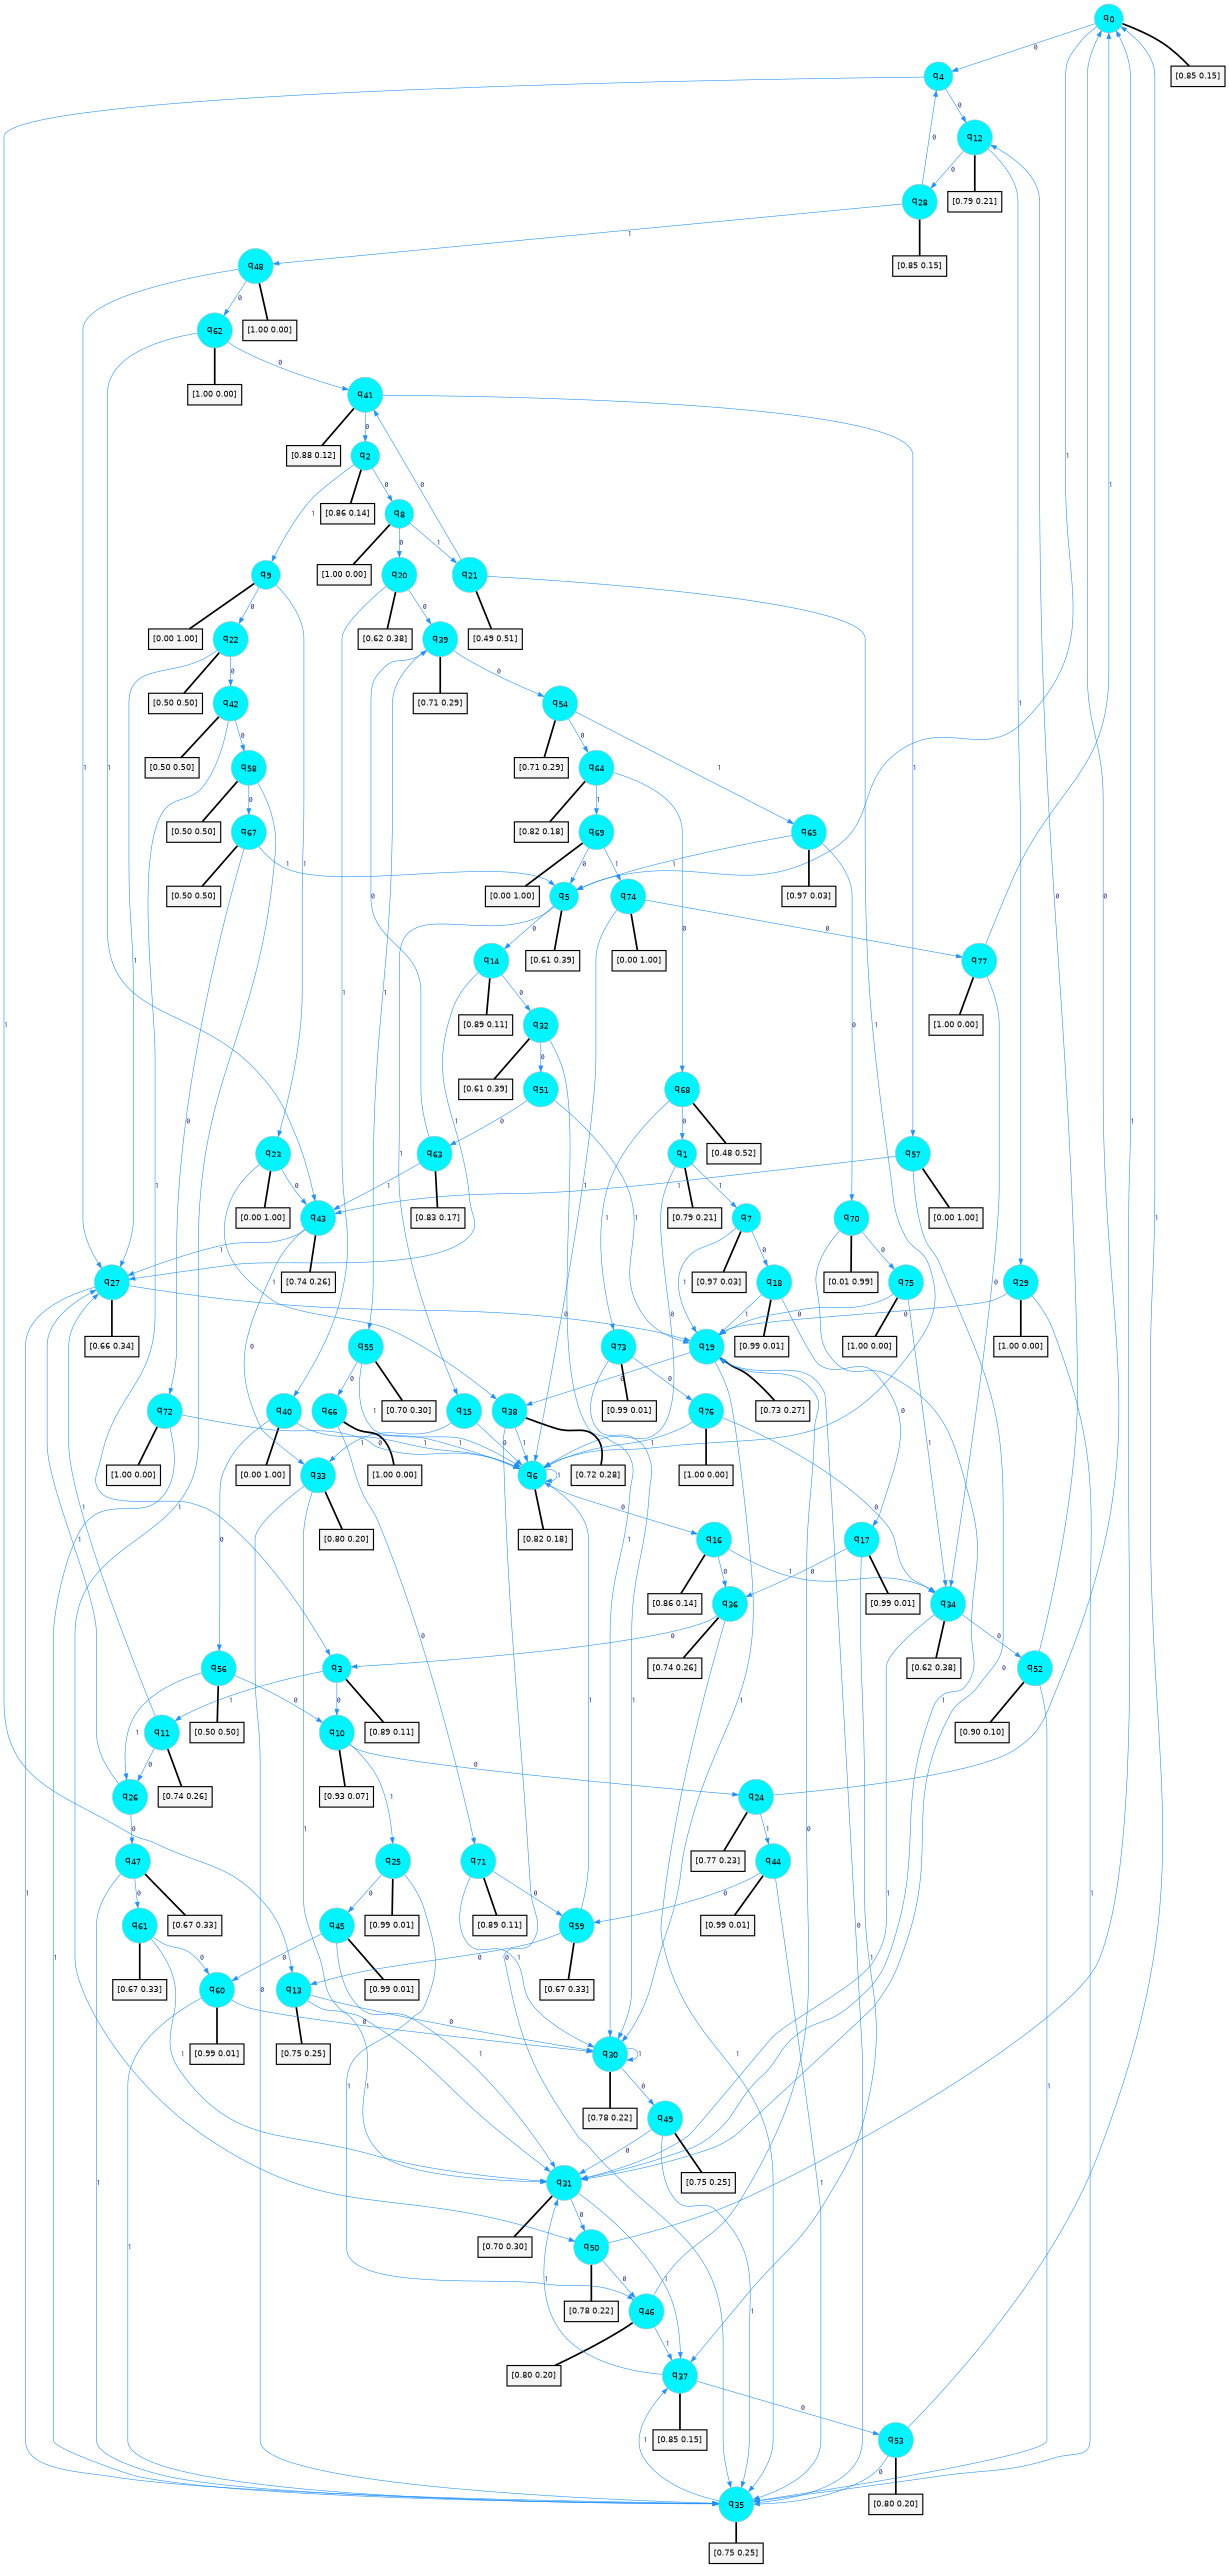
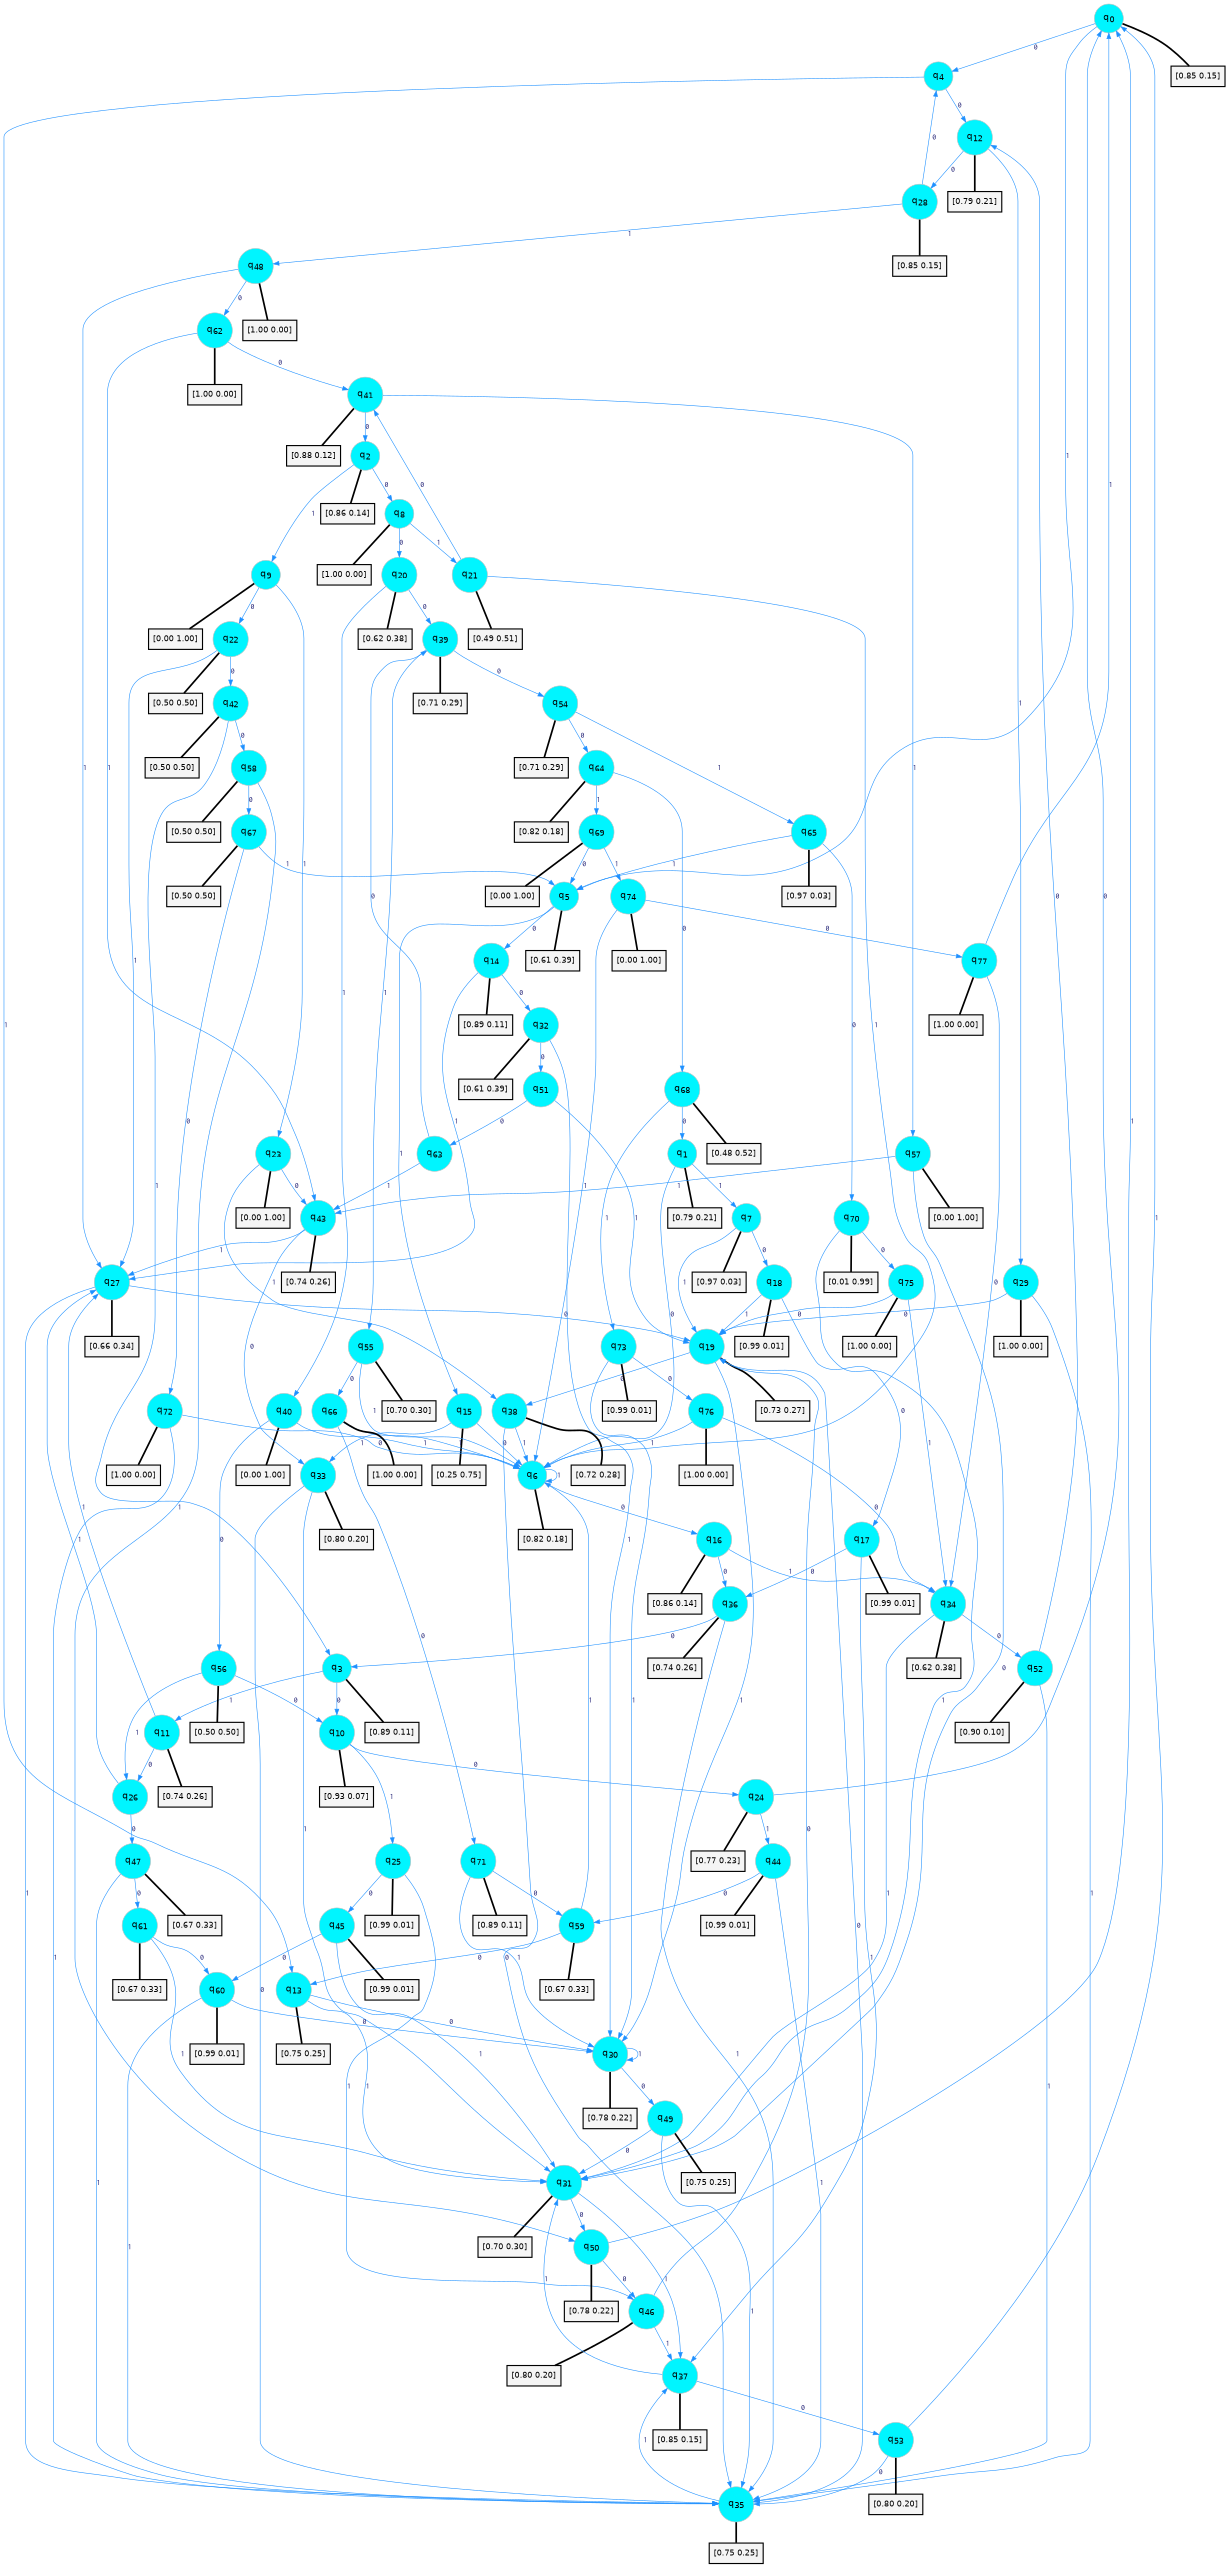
node "[0.83 0.17]": removed
node "[0.25 0.75]": added
